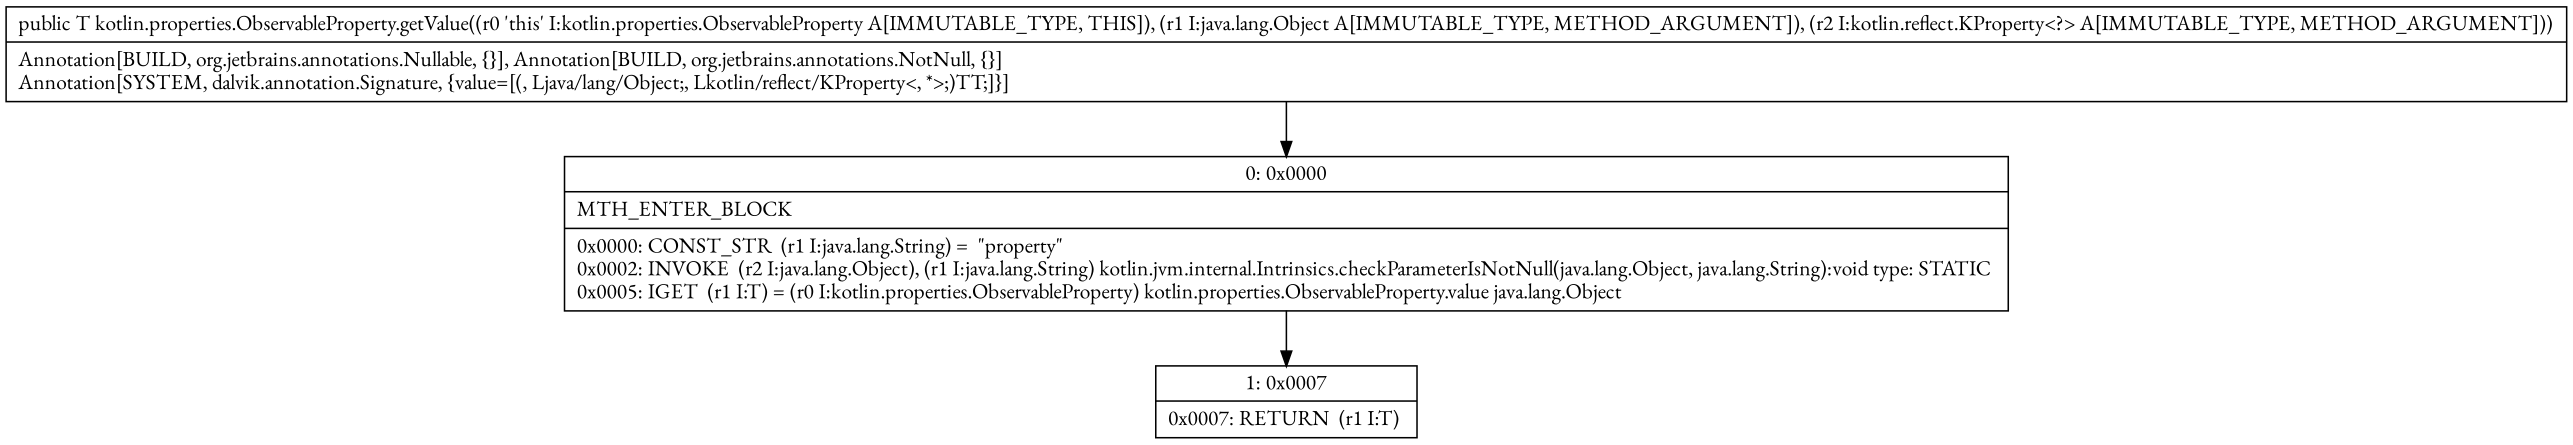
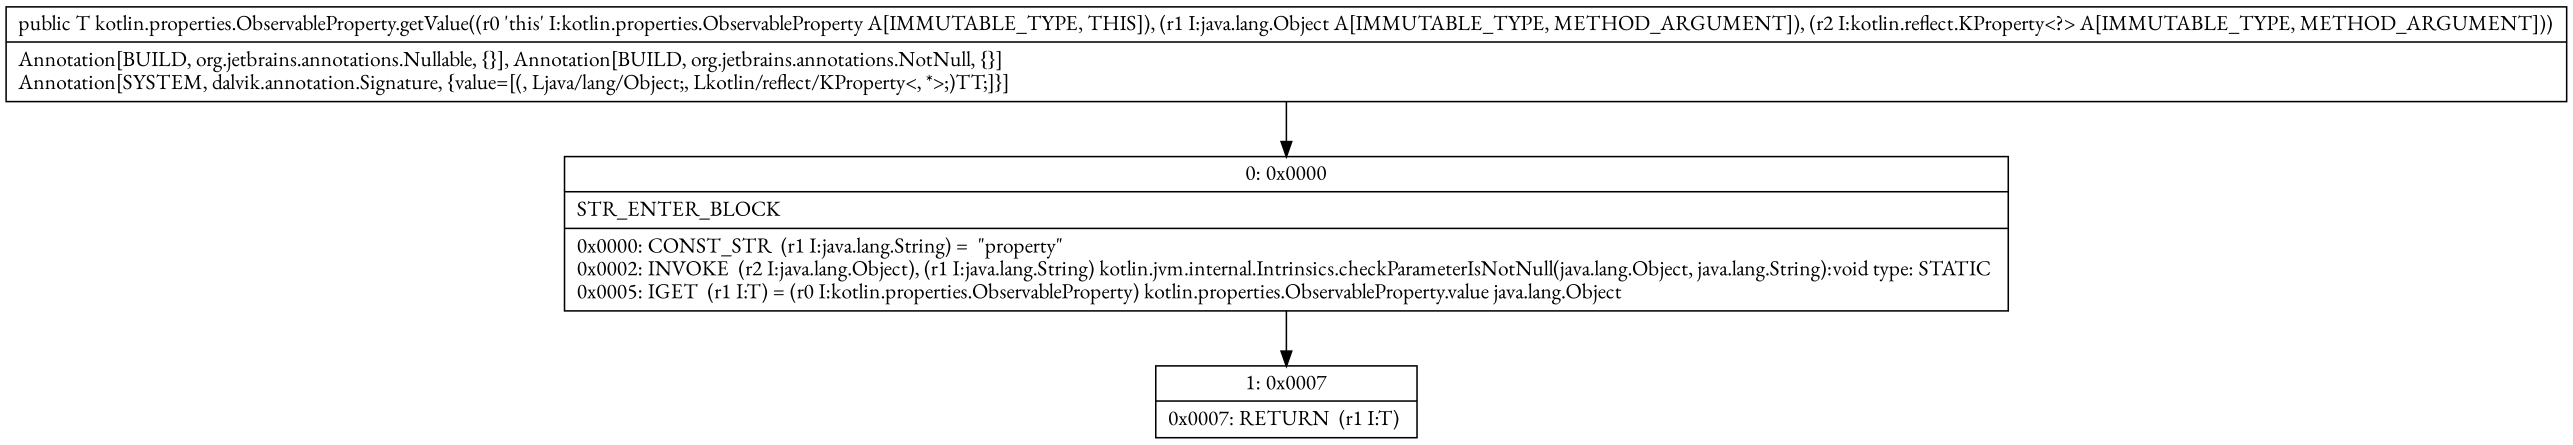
node "0: 0x0000": text "MTH_ENTER_BLOCK" -> "STR_ENTER_BLOCK"
